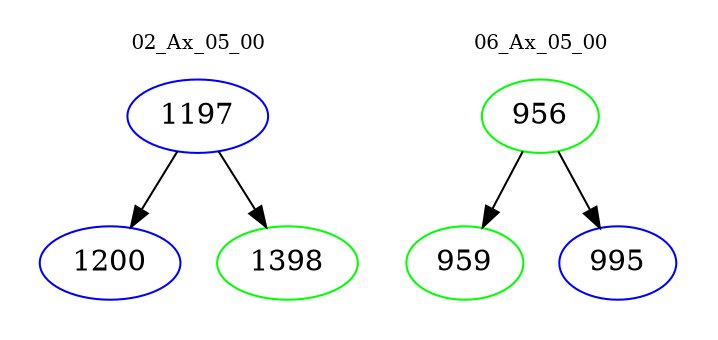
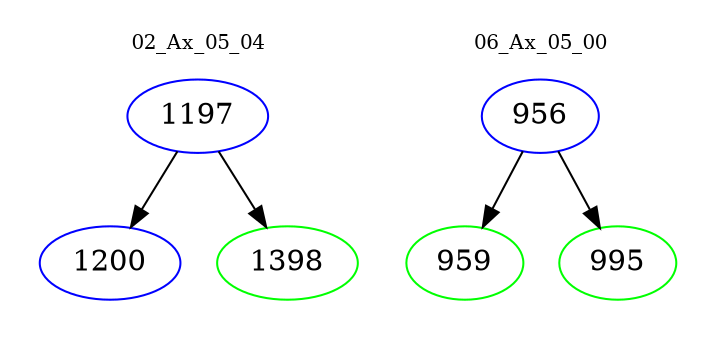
cluster "02_Ax_05_00": label "02_Ax_05_00" -> "02_Ax_05_04"
node "956": color green -> blue
node "995": color blue -> green
